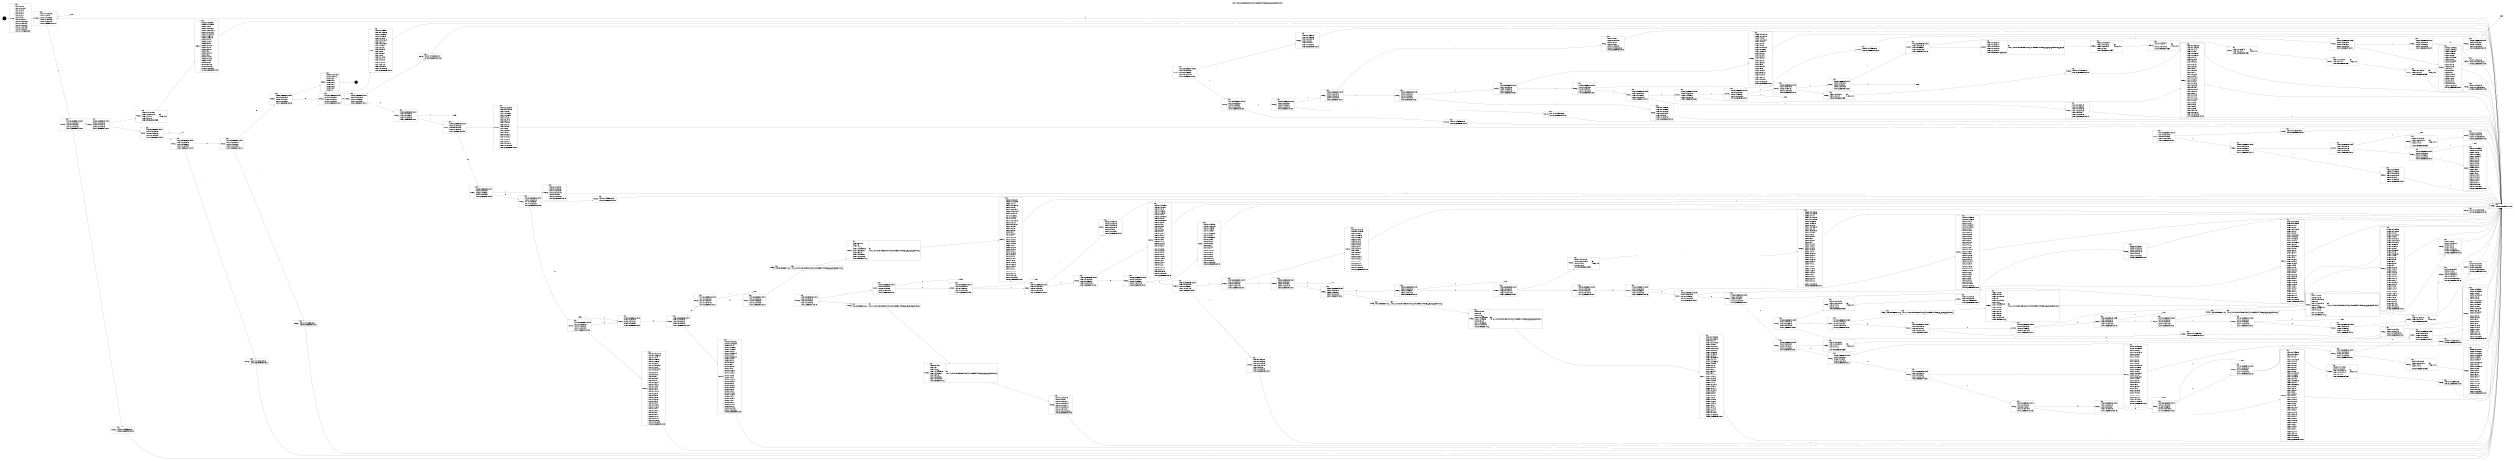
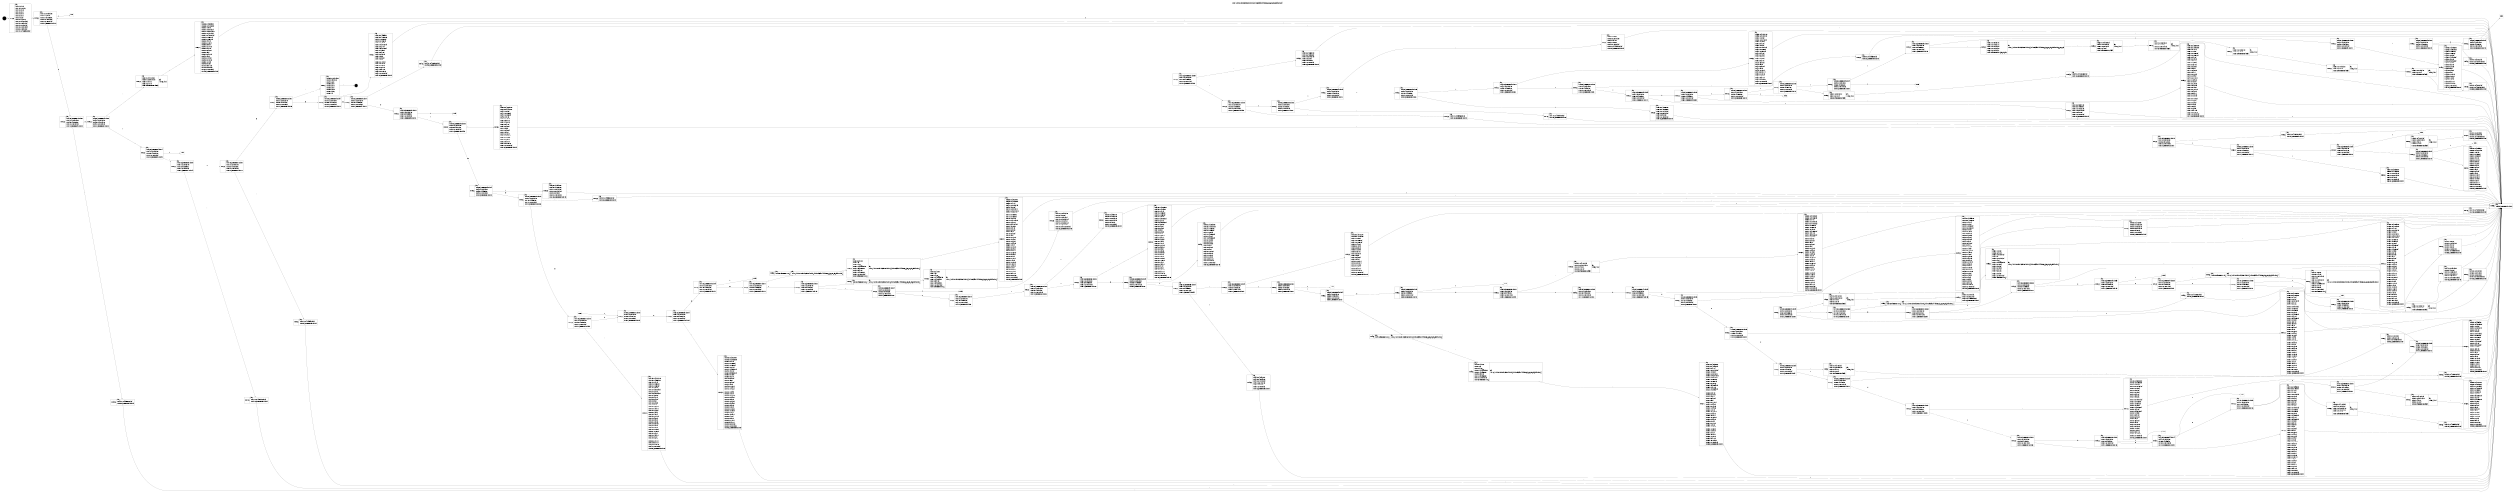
node "0x401ada": removed
